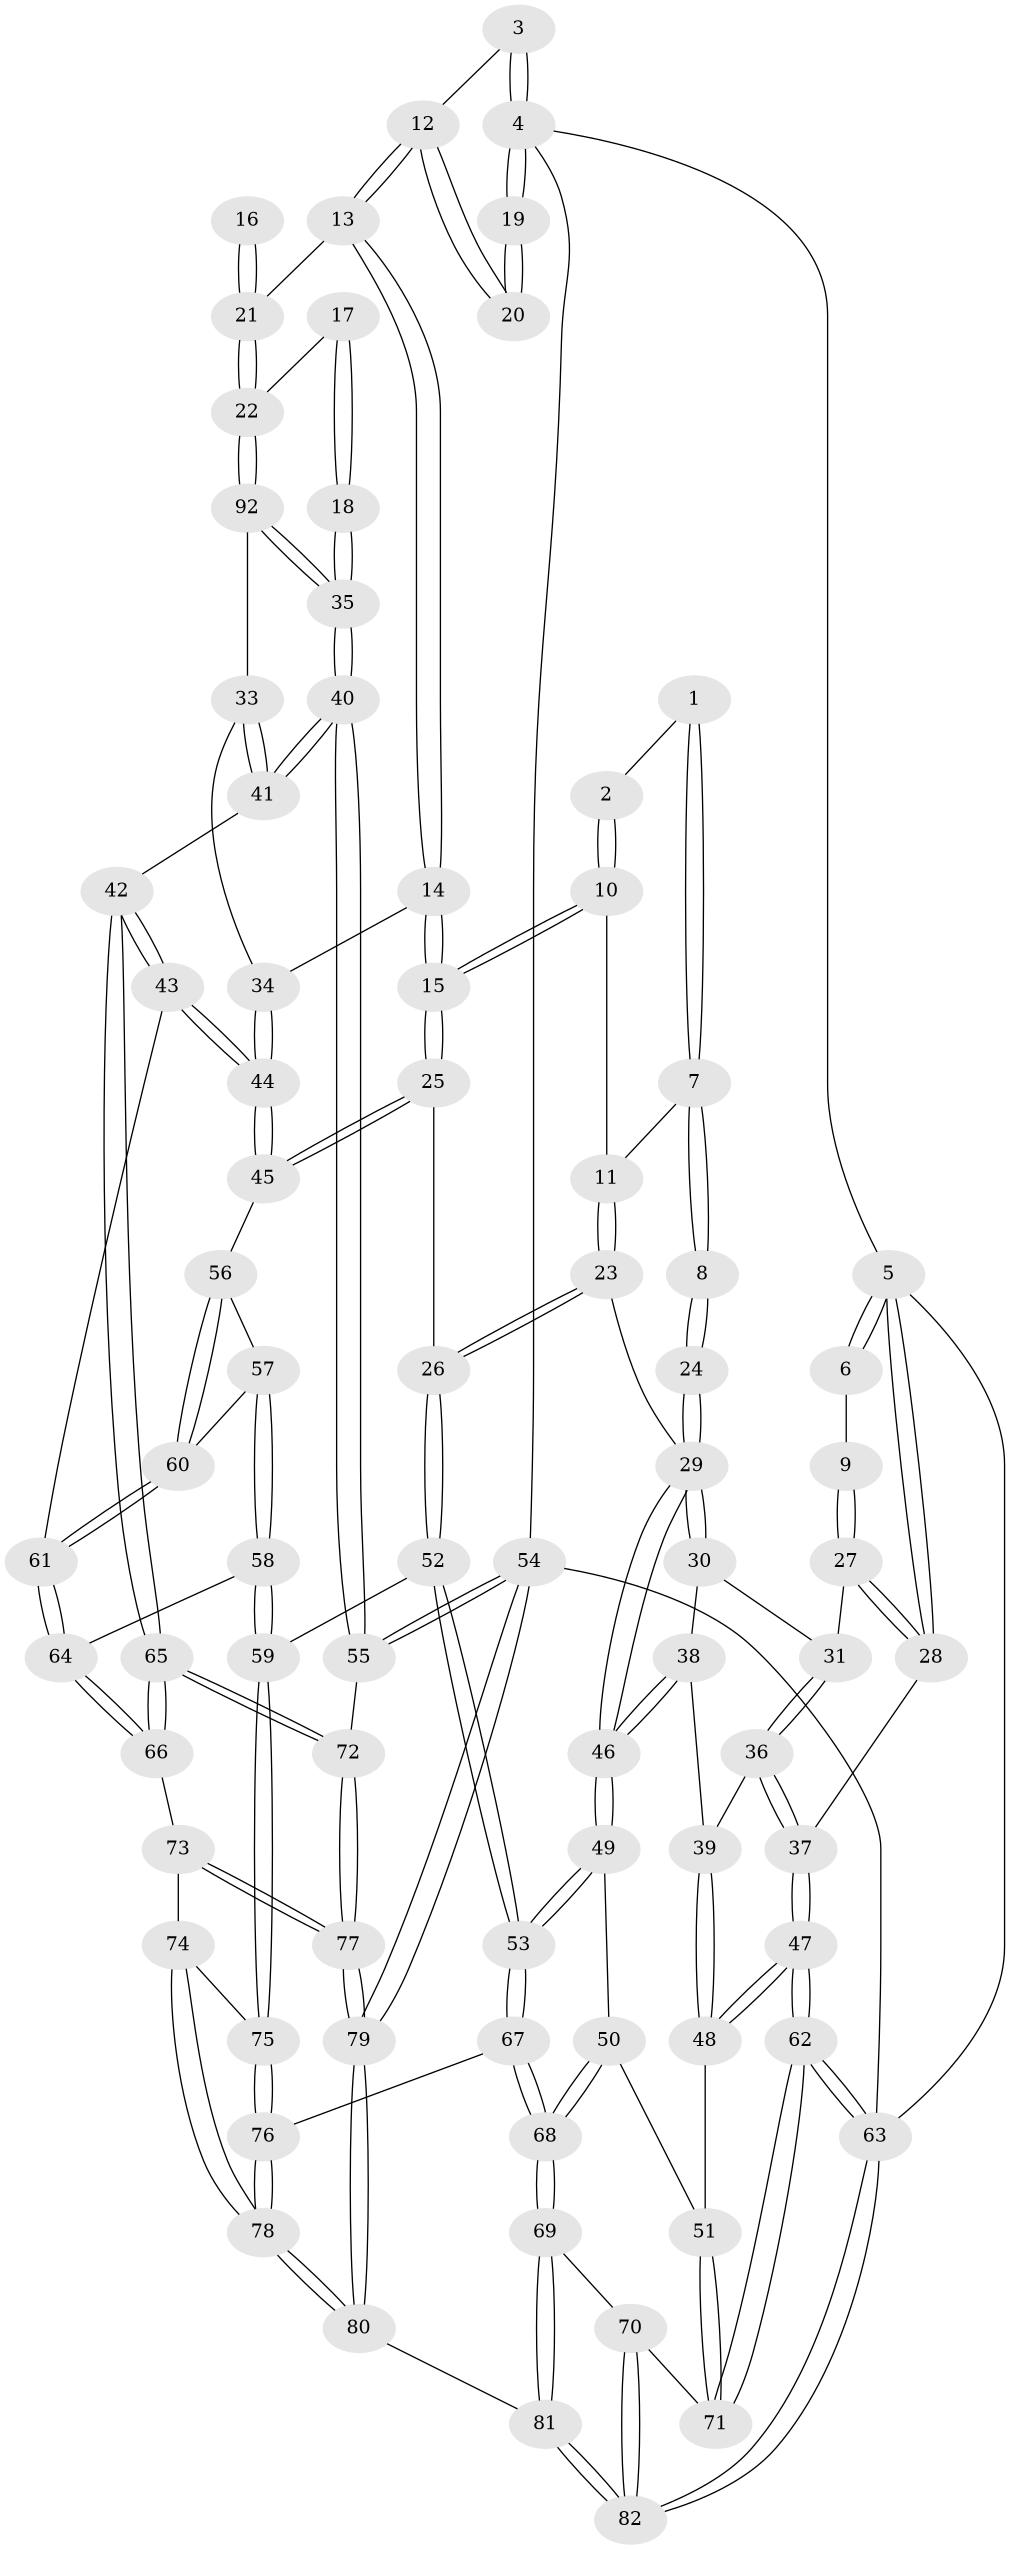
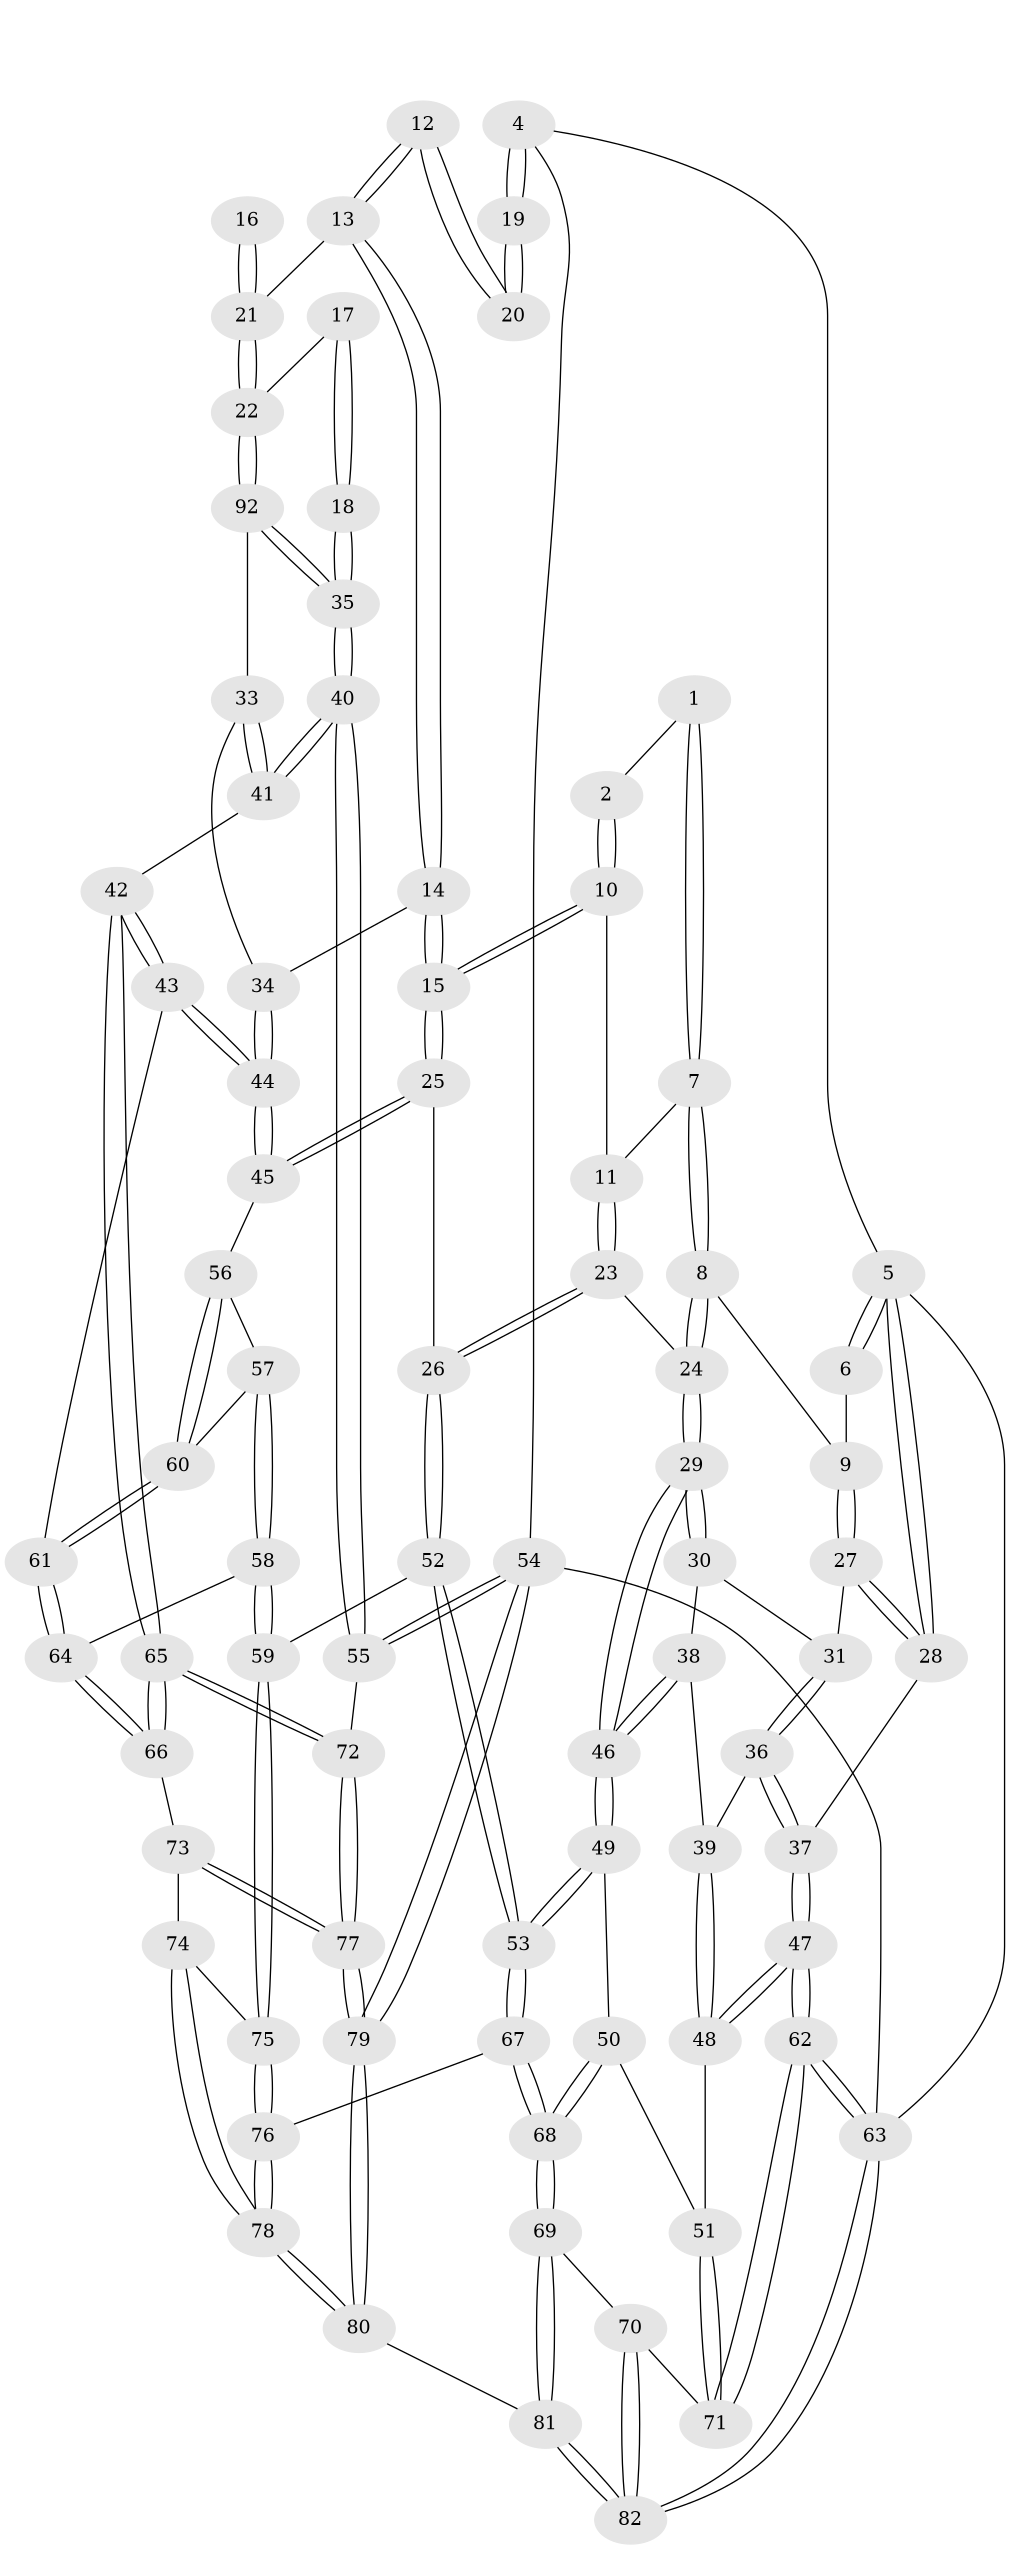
node "3": removed
edge "8" -- "9": added
edge "23" -- "29": now "23" -- "24"
